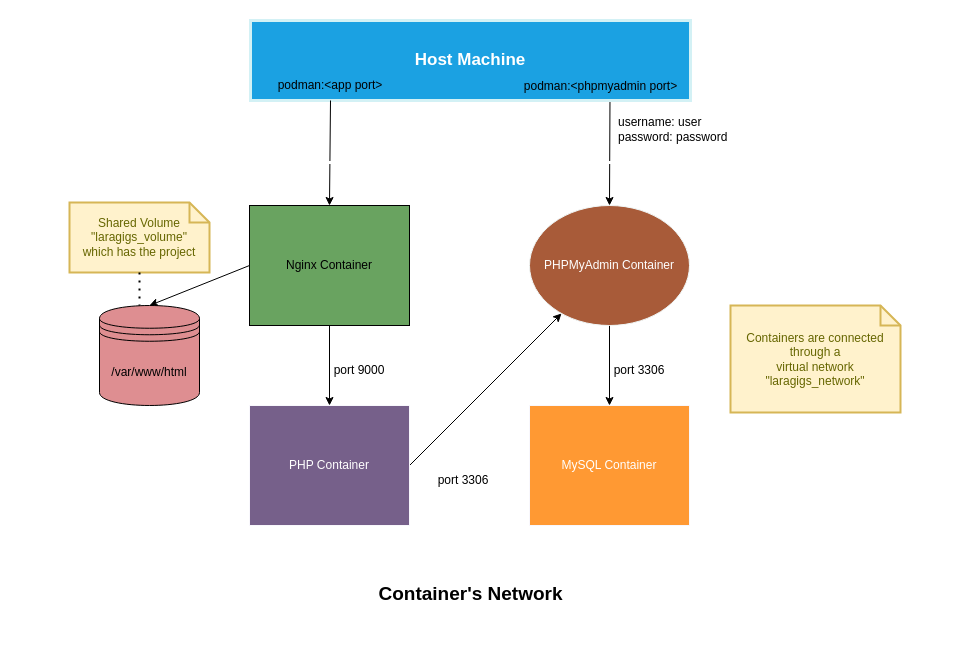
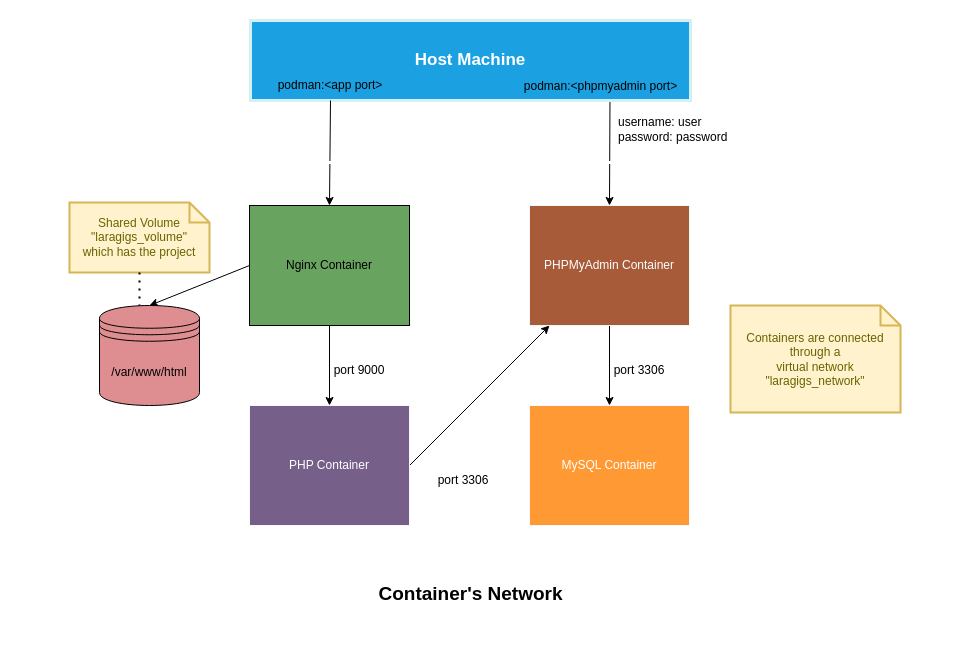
node "PHPMyAdmin Container": shape ellipse -> rectangle
